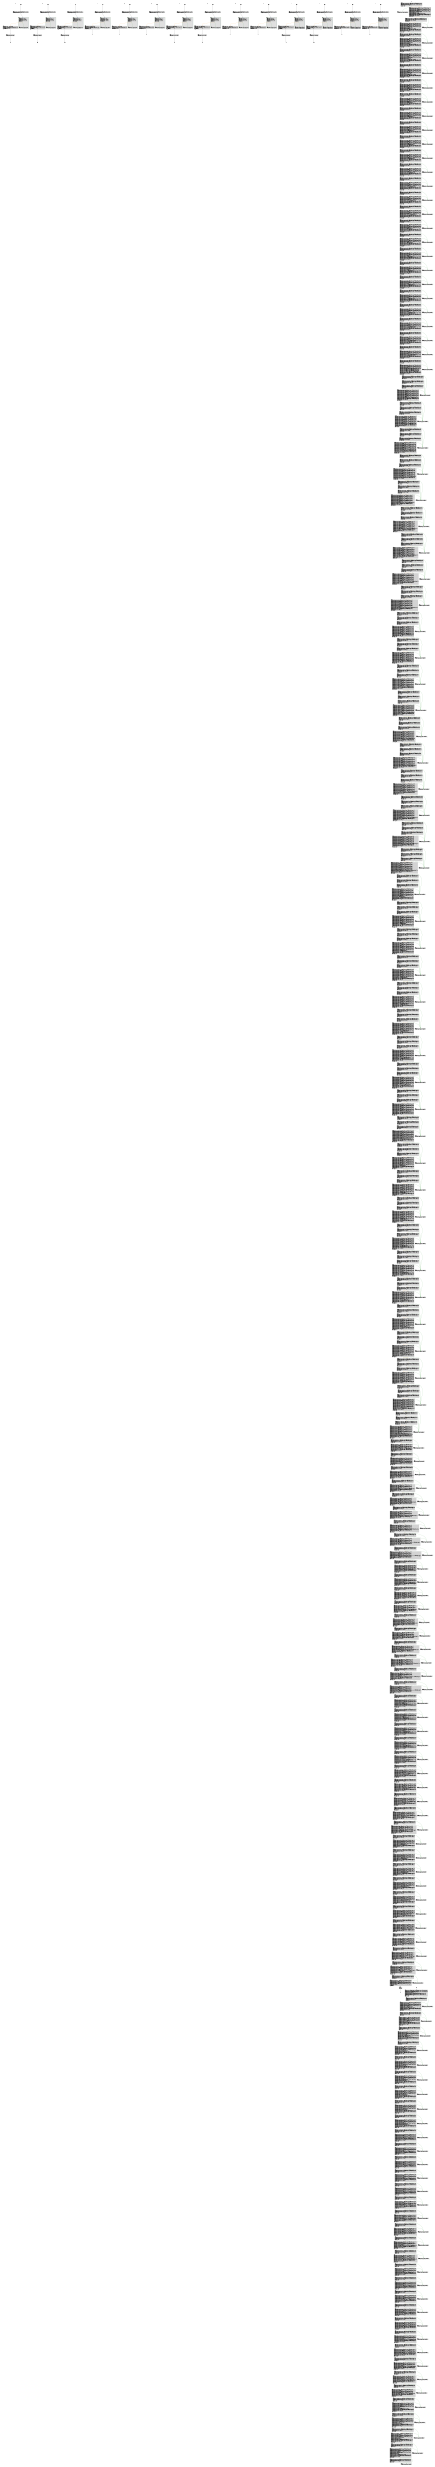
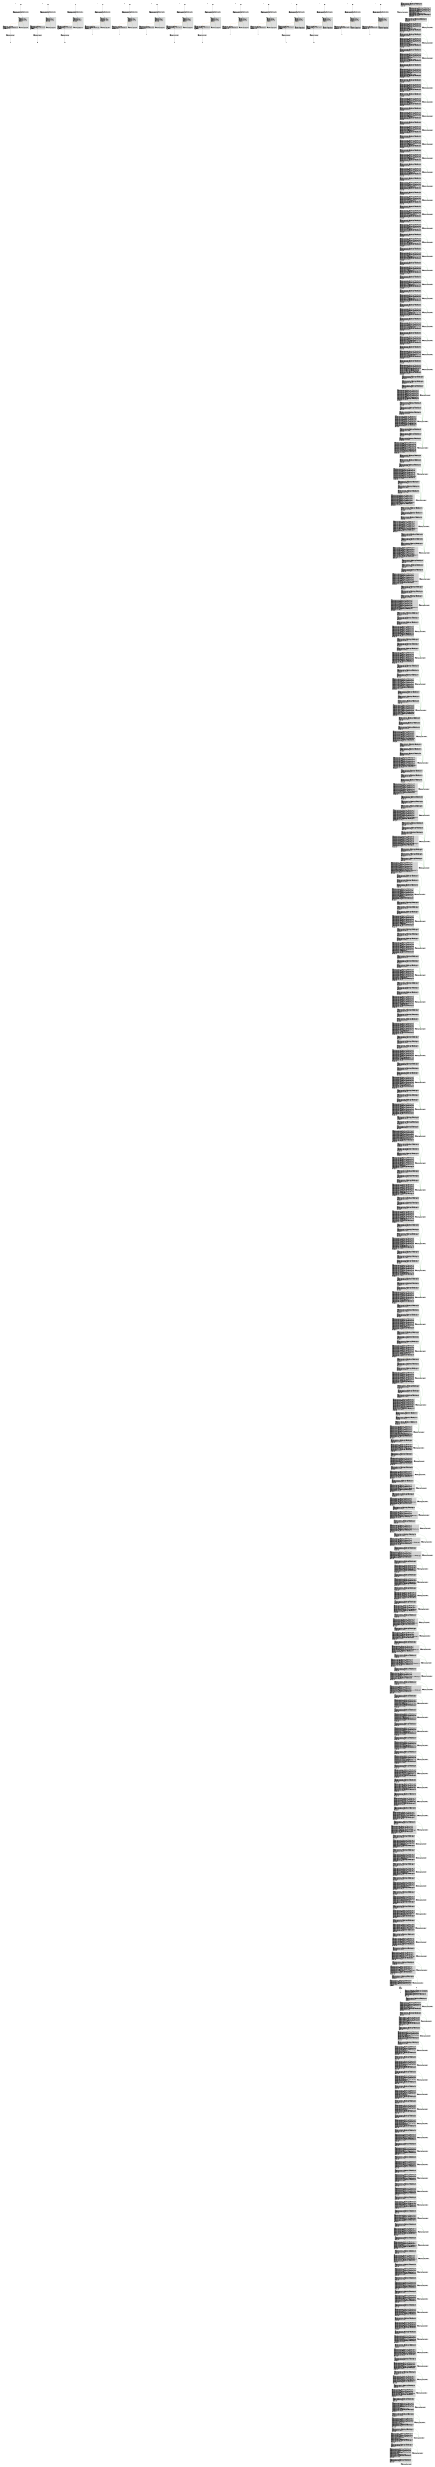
node "<bb 118>:": removed
